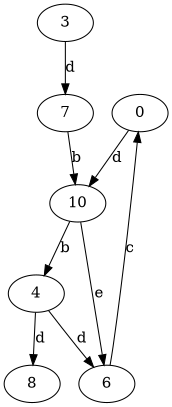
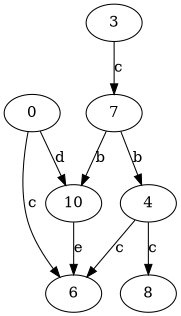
edge "3" -> "7": label "d" -> "c"
edge "10" -> "4": now "7" -> "4"
edge "6" -> "0": reversed
edge "4" -> "8": label "d" -> "c"
edge "4" -> "6": label "d" -> "c"
